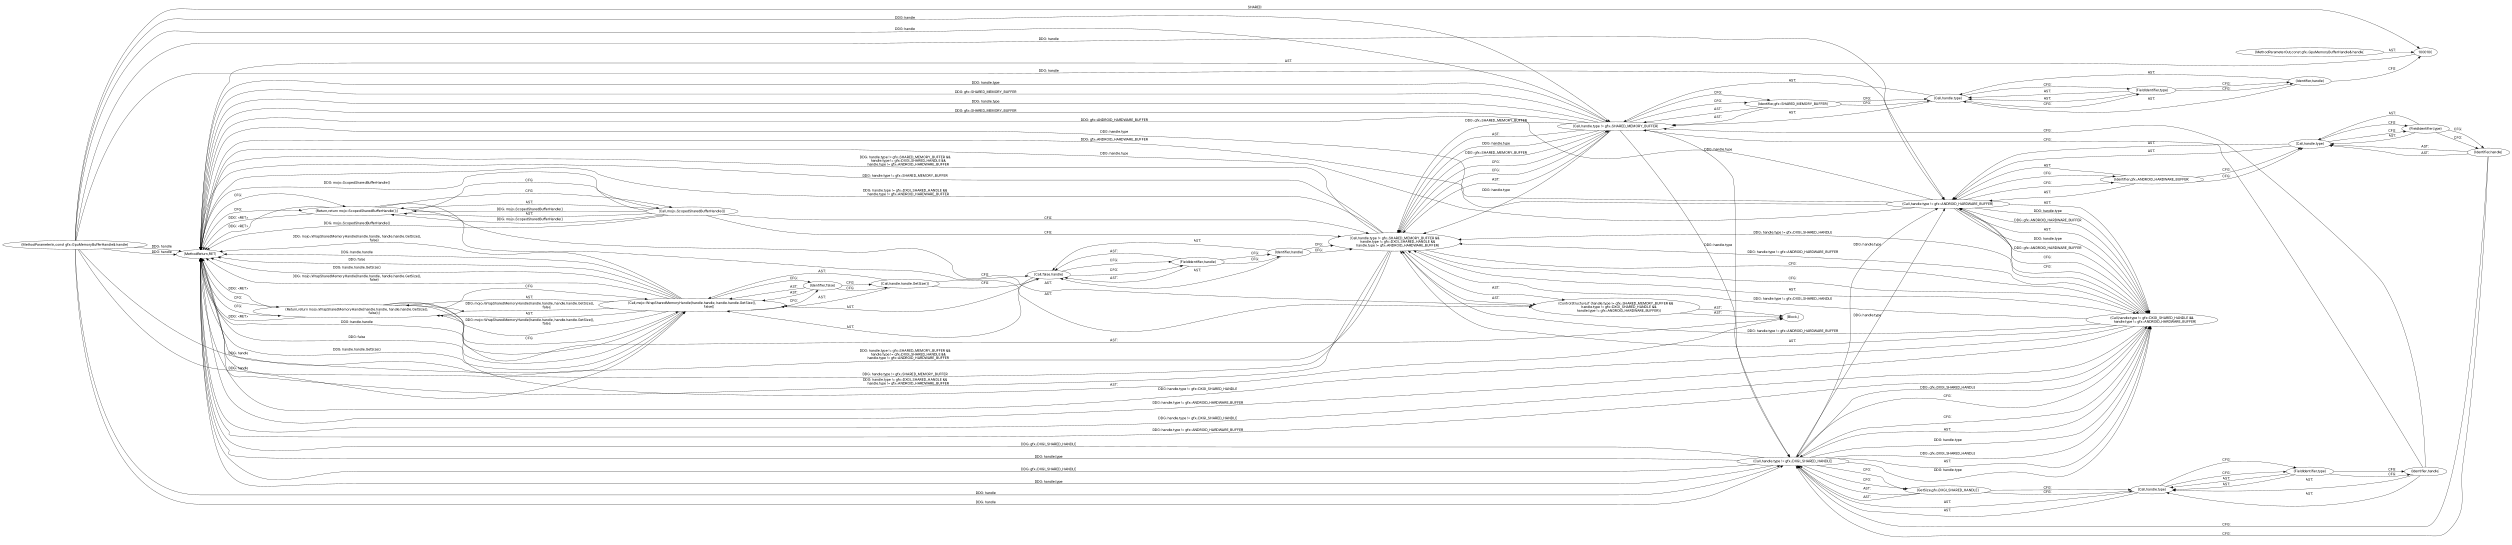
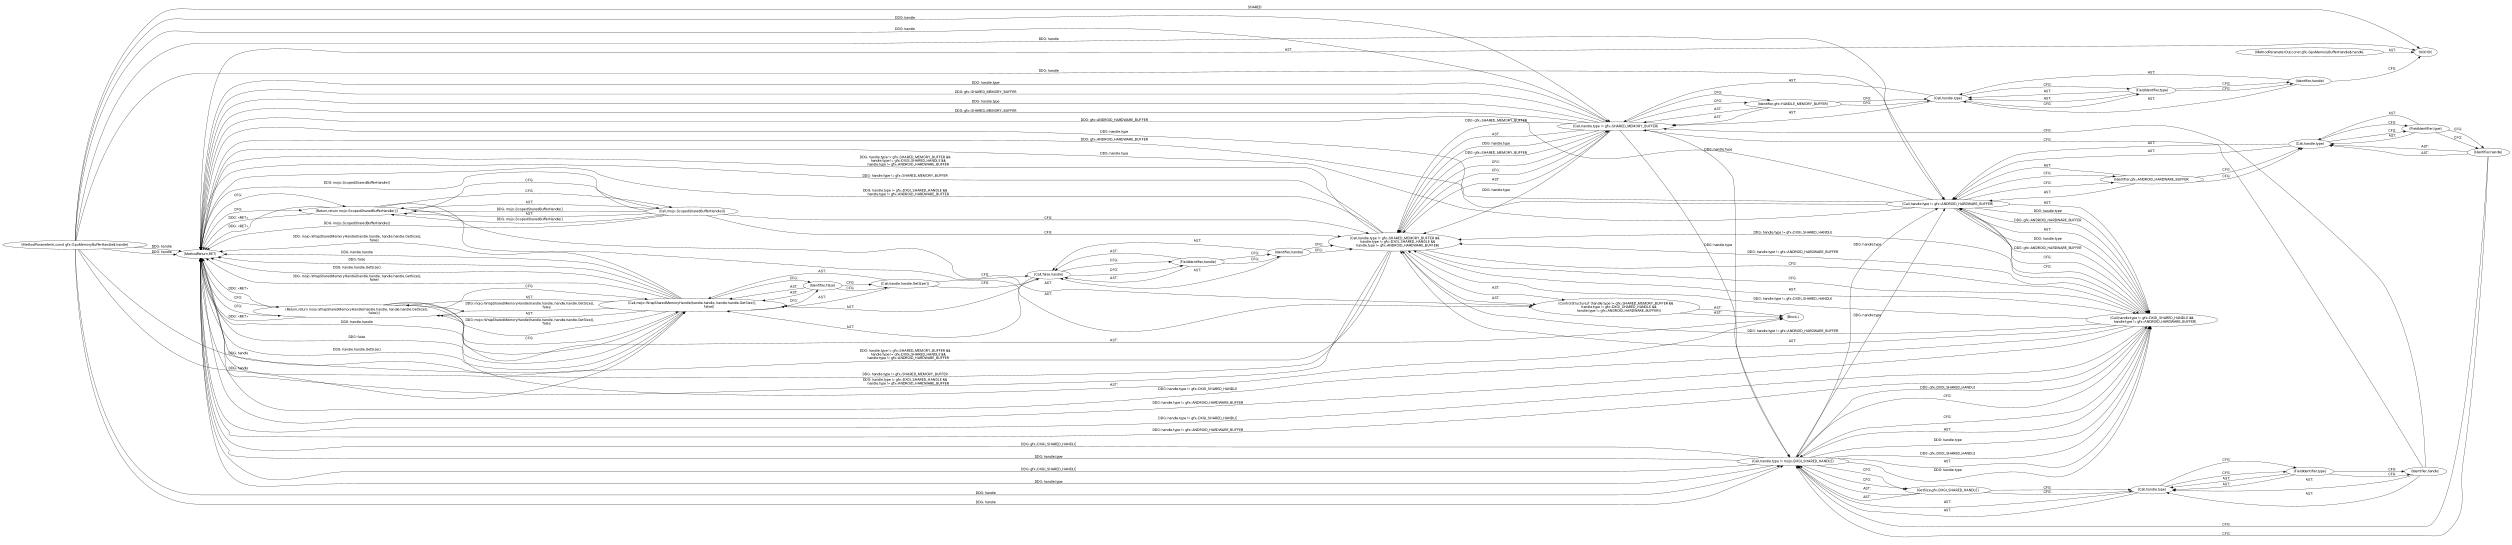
edge "1000100" -> "(MethodReturn,RET)": reversed
node "(Identifier,gfx::SHARED_MEMORY_BUFFER)": label "(Identifier,gfx::SHARED_MEMORY_BUFFER)" -> "(Identifier,gfx::HANDLE_MEMORY_BUFFER)"
node "(Call,handle.type != gfx::DXGI_SHARED_HANDLE)": label "(Call,handle.type != gfx::DXGI_SHARED_HANDLE)" -> "(Call,handle.type != mojo::DXGI_SHARED_HANDLE)"
